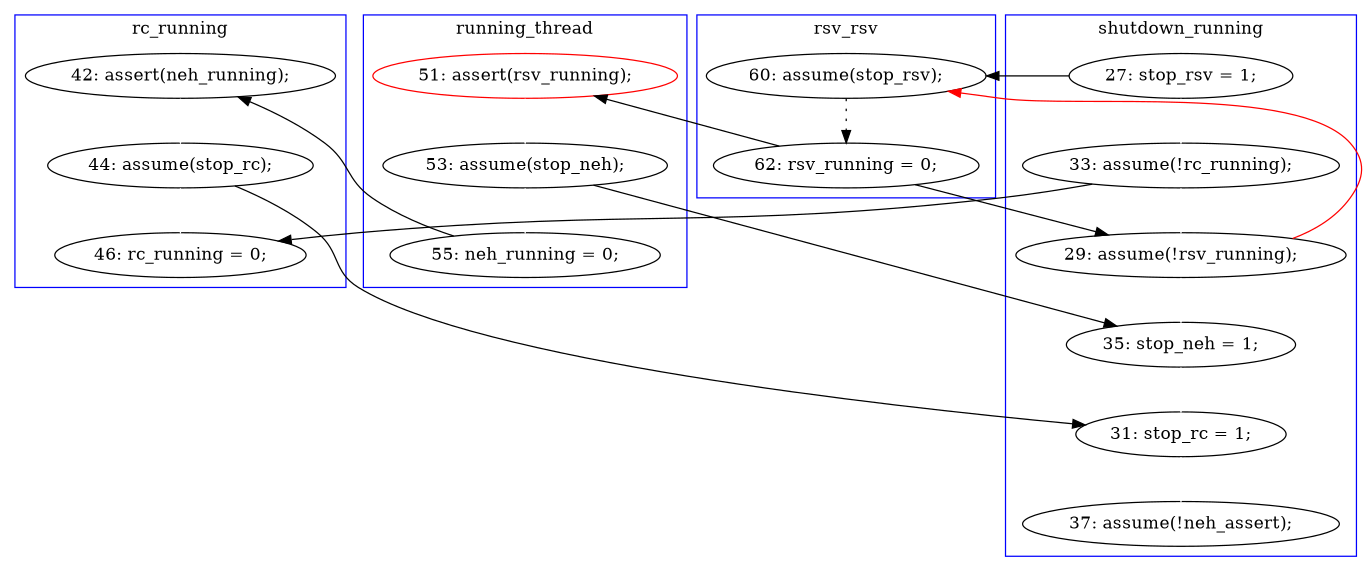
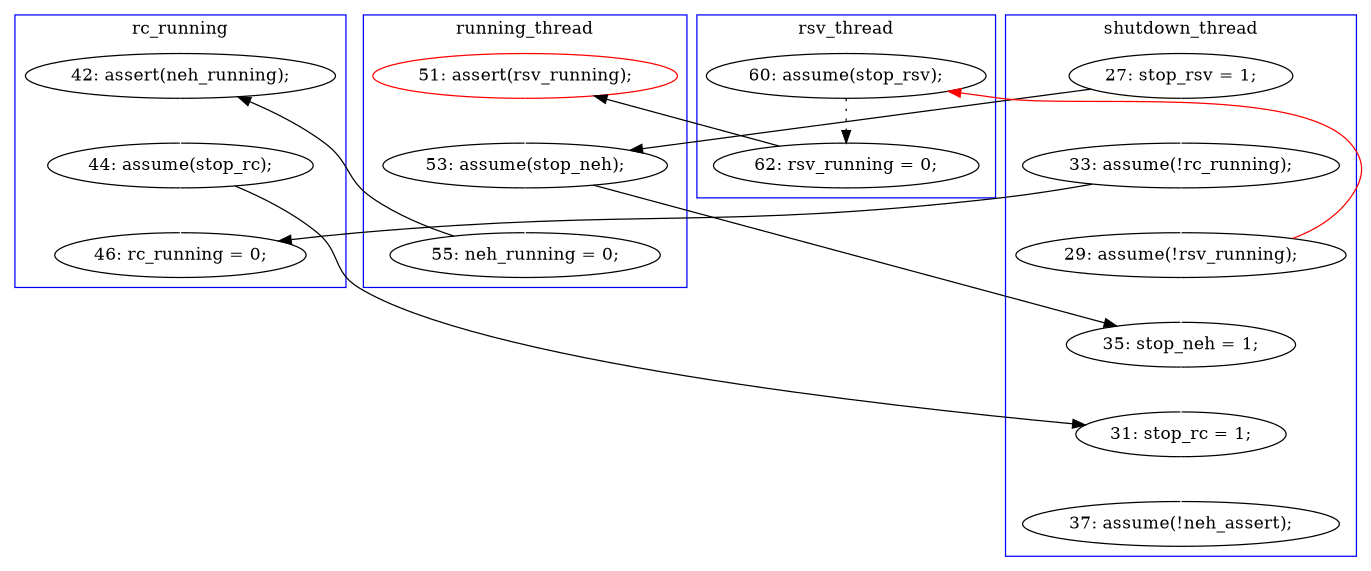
cluster "rsv_rsv": label "rsv_rsv" -> "rsv_thread"
cluster "shutdown_running": label "shutdown_running" -> "shutdown_thread"
edge "27: stop_rsv = 1;" -> "60: assume(stop_rsv);": now "27: stop_rsv = 1;" -> "53: assume(stop_neh);"
edge "62: rsv_running = 0;" -> "29: assume(!rsv_running);": removed
